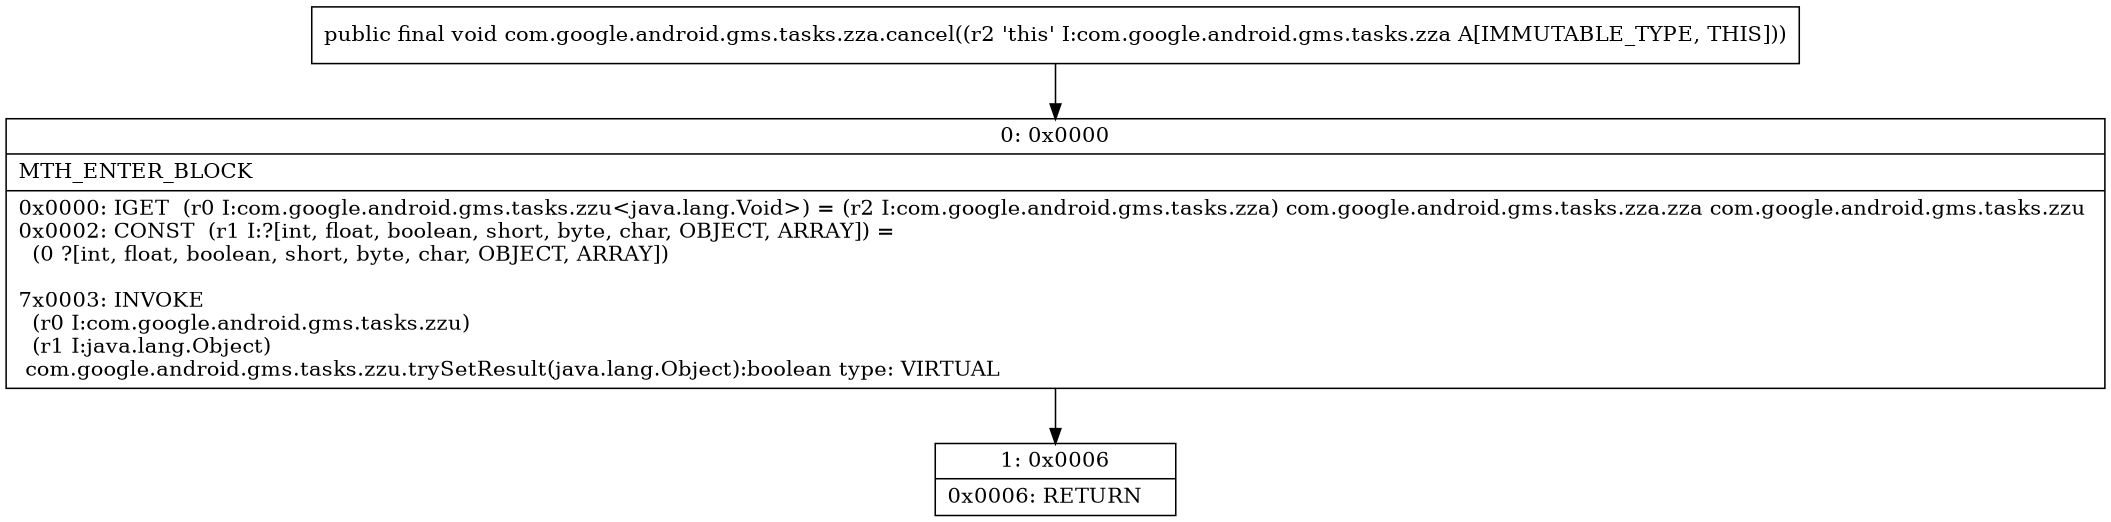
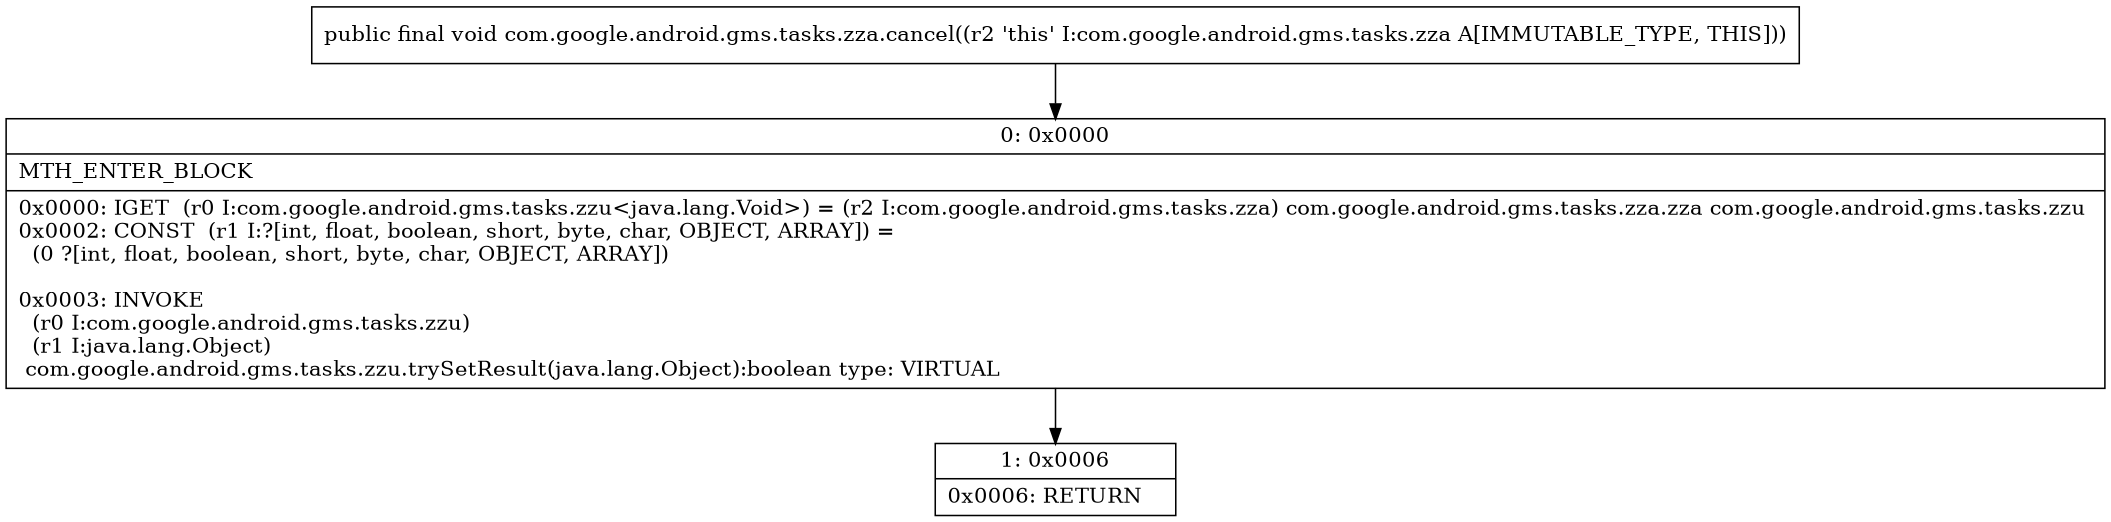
node "0: 0x0000": text "7x0003: INVOKE" -> "0x0003: INVOKE"
